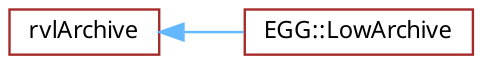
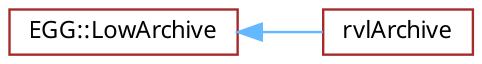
edge "EGG::LowArchive" -> "rvlArchive": reversed
